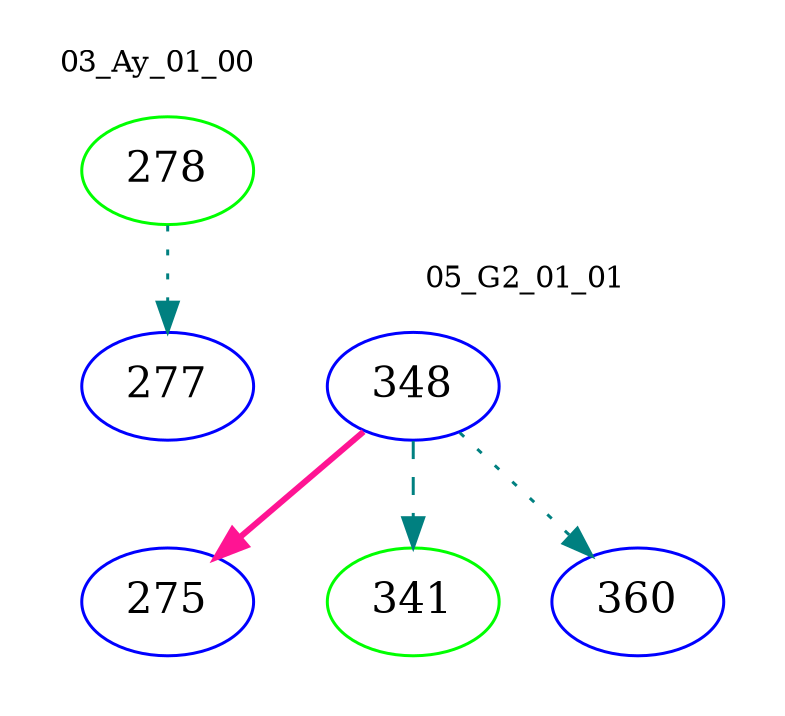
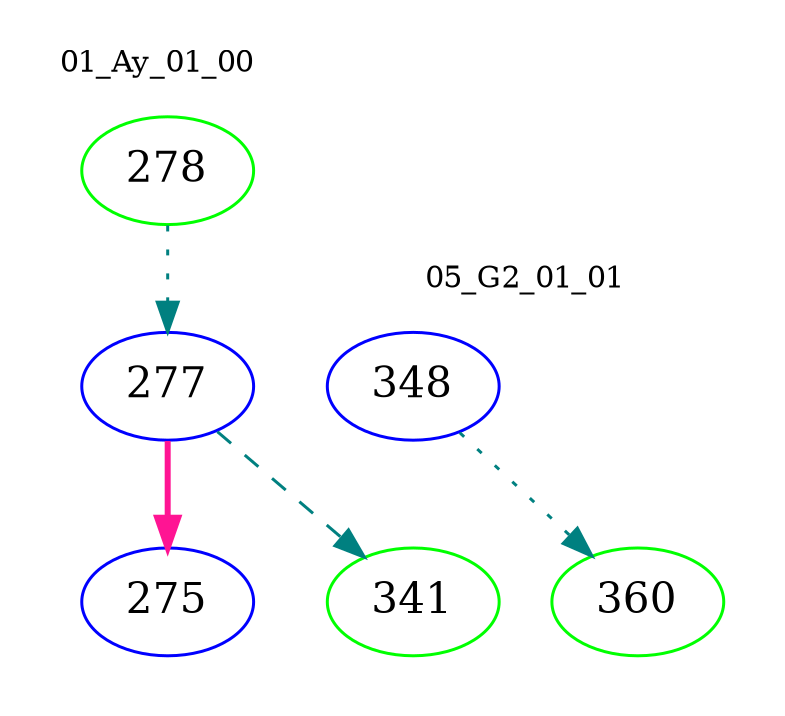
cluster "03_Ay_01_00": label "03_Ay_01_00" -> "01_Ay_01_00"
edge "348" -> "275": now "277" -> "275"
edge "348" -> "341": now "277" -> "341"
node "360": color blue -> green
